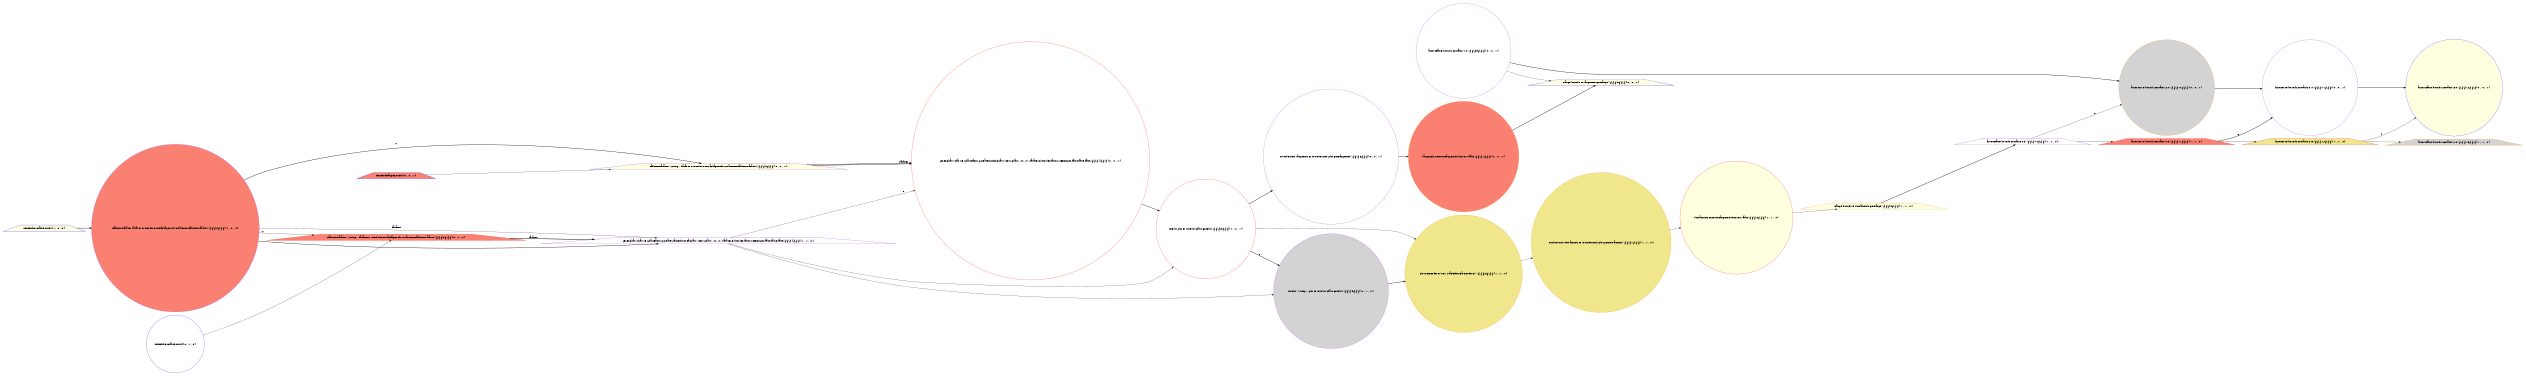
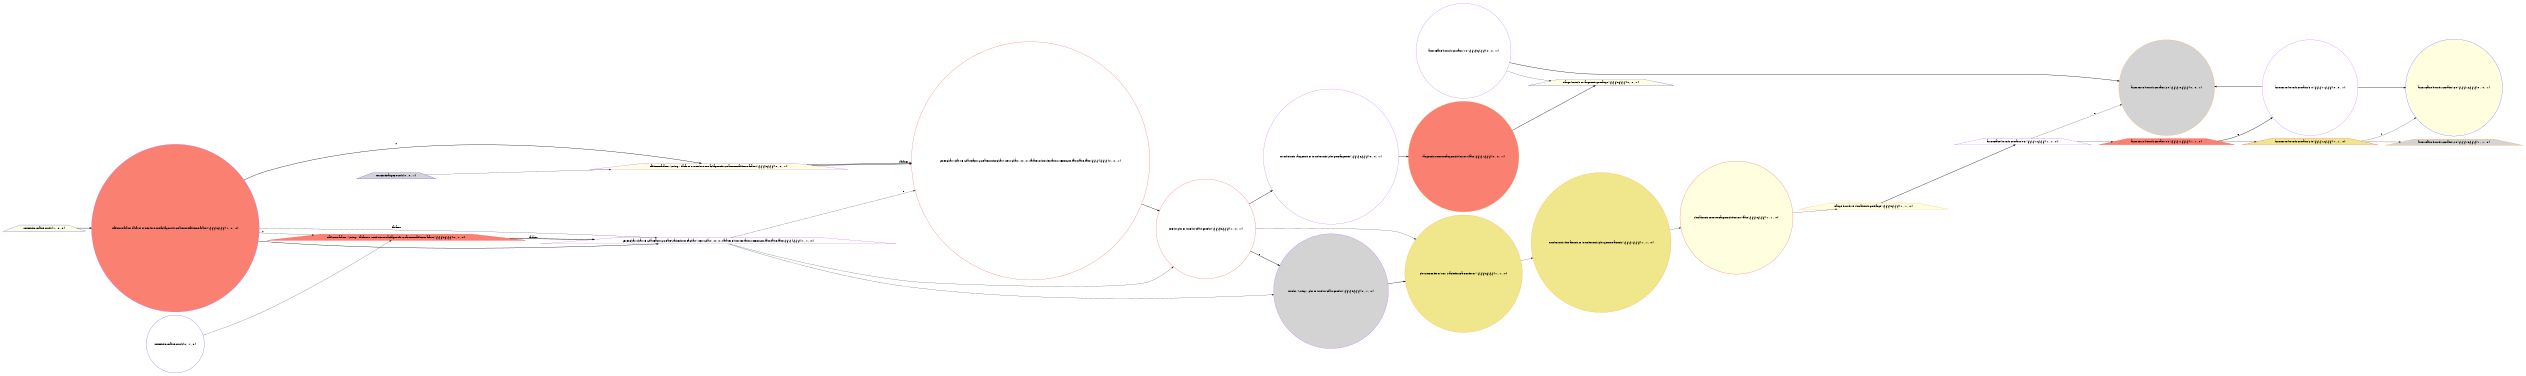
edge "assertTrue(bounds.contains(2.0))@@@10@@@['0', '0', '1']" -> "assertTrue(bounds.contains(5.0))@@@11@@@['0', '0', '1']": reversed
node "testFindRangeBounds['0', '0', '1']": fillcolor salmon -> lightgrey
